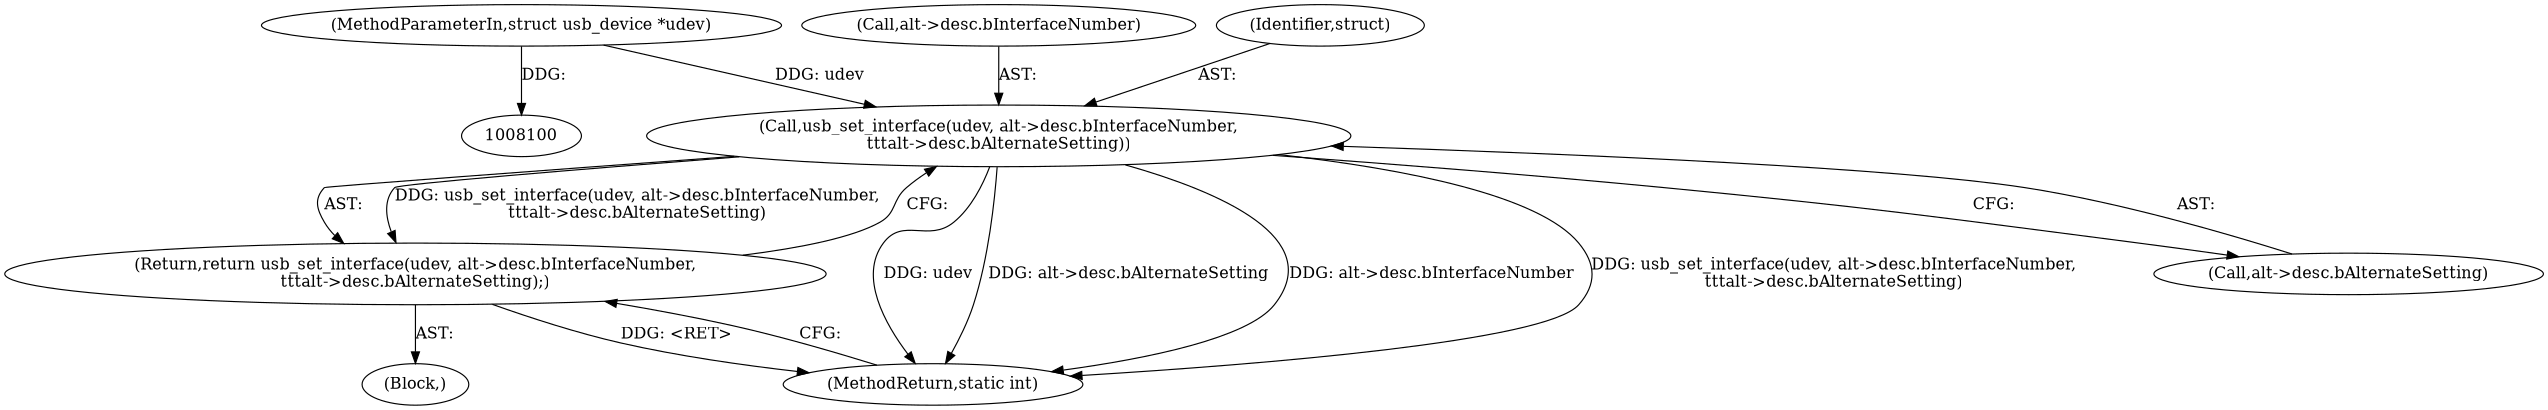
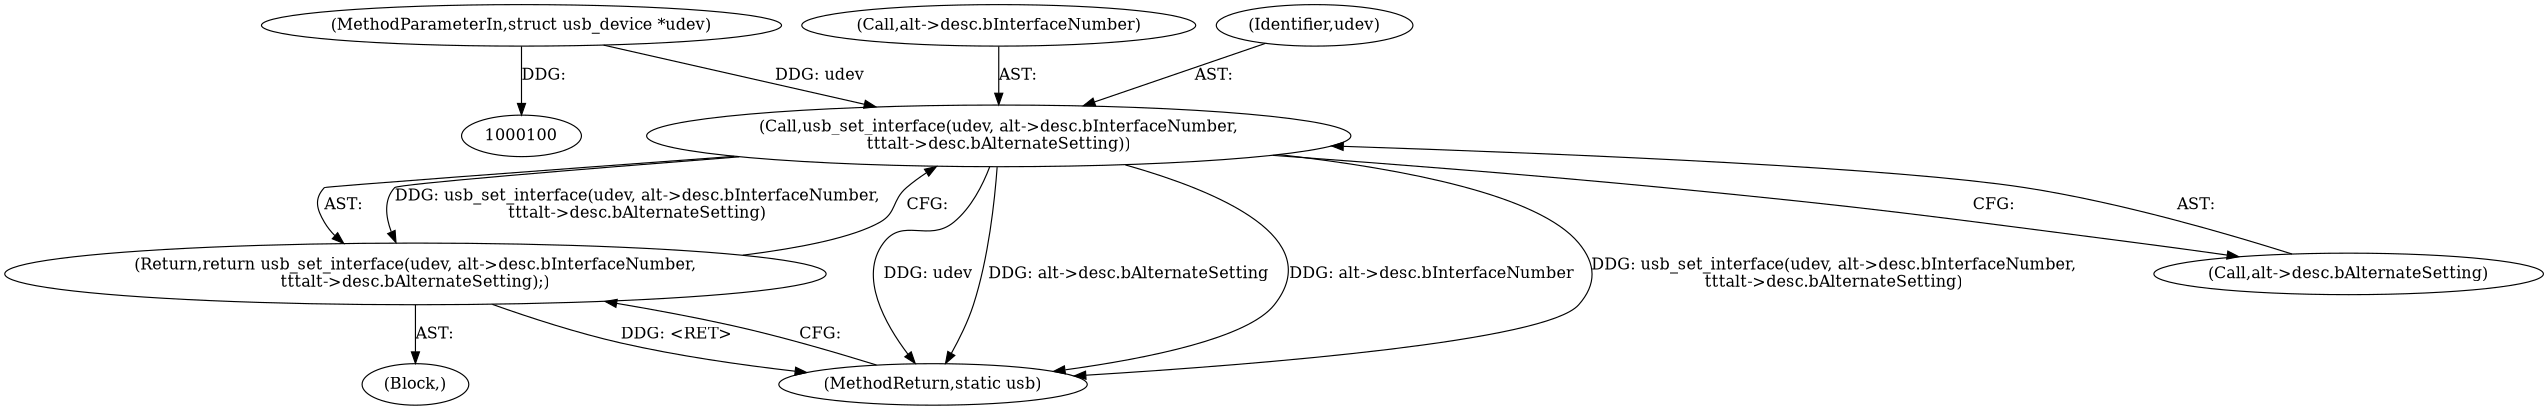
node "(Identifier,struct)": label "(Identifier,struct)" -> "(Identifier,udev)"
node "1008100": label "1008100" -> "1000100"
node "(MethodReturn,static int)": label "(MethodReturn,static int)" -> "(MethodReturn,static usb)"
